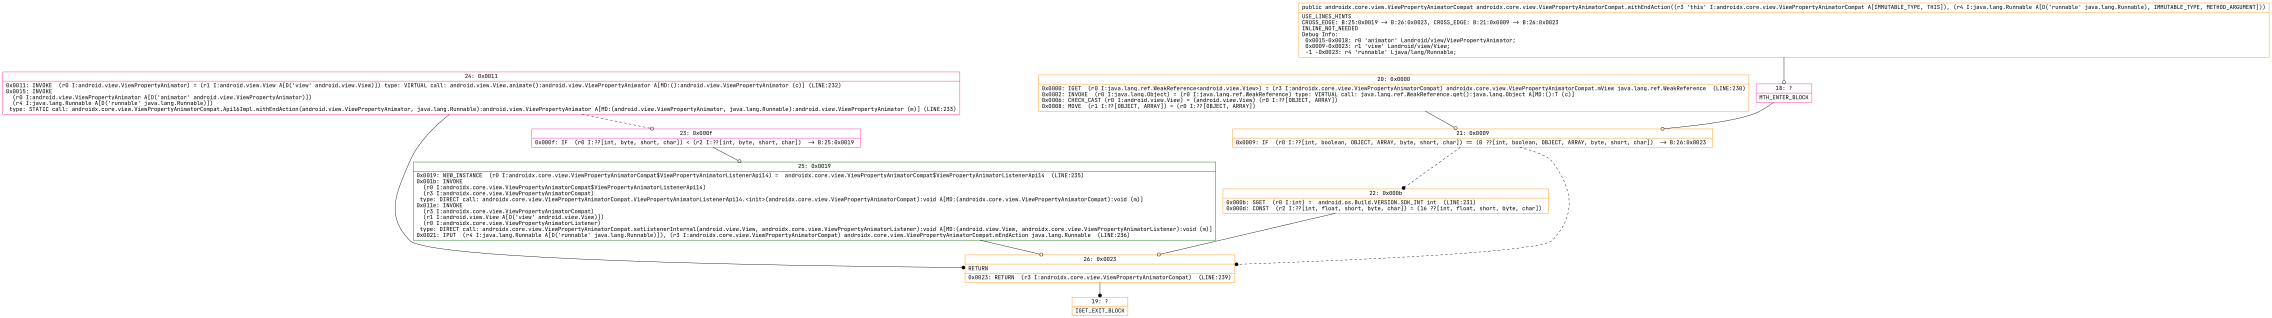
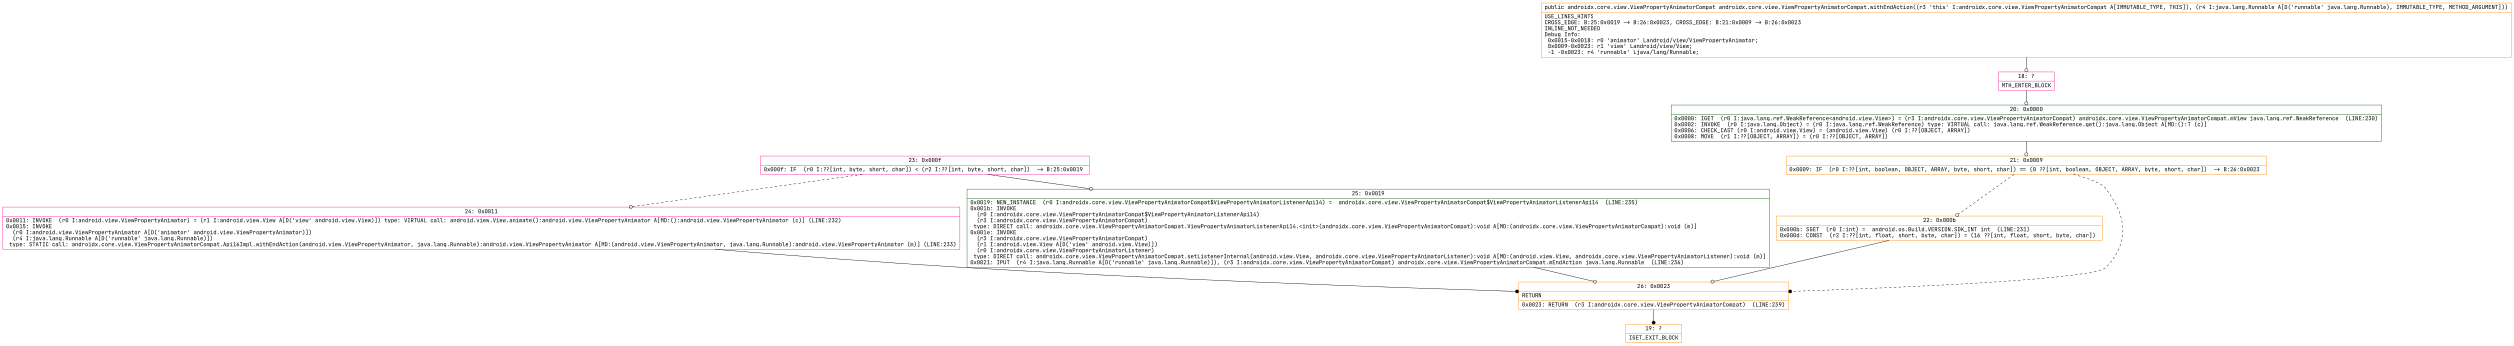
node "20: 0x0000": color darkorange -> darkgreen
edge "24: 0x0011" -> "23: 0x000f": reversed
edge "18: ?" -> "21: 0x0009": now "18: ?" -> "20: 0x0000"
edge "21: 0x0009" -> "22: 0x000b": arrowhead dot -> odot
node "25: 0x0019": text "0x011e: INVOKE" -> "0x001e: INVOKE"
